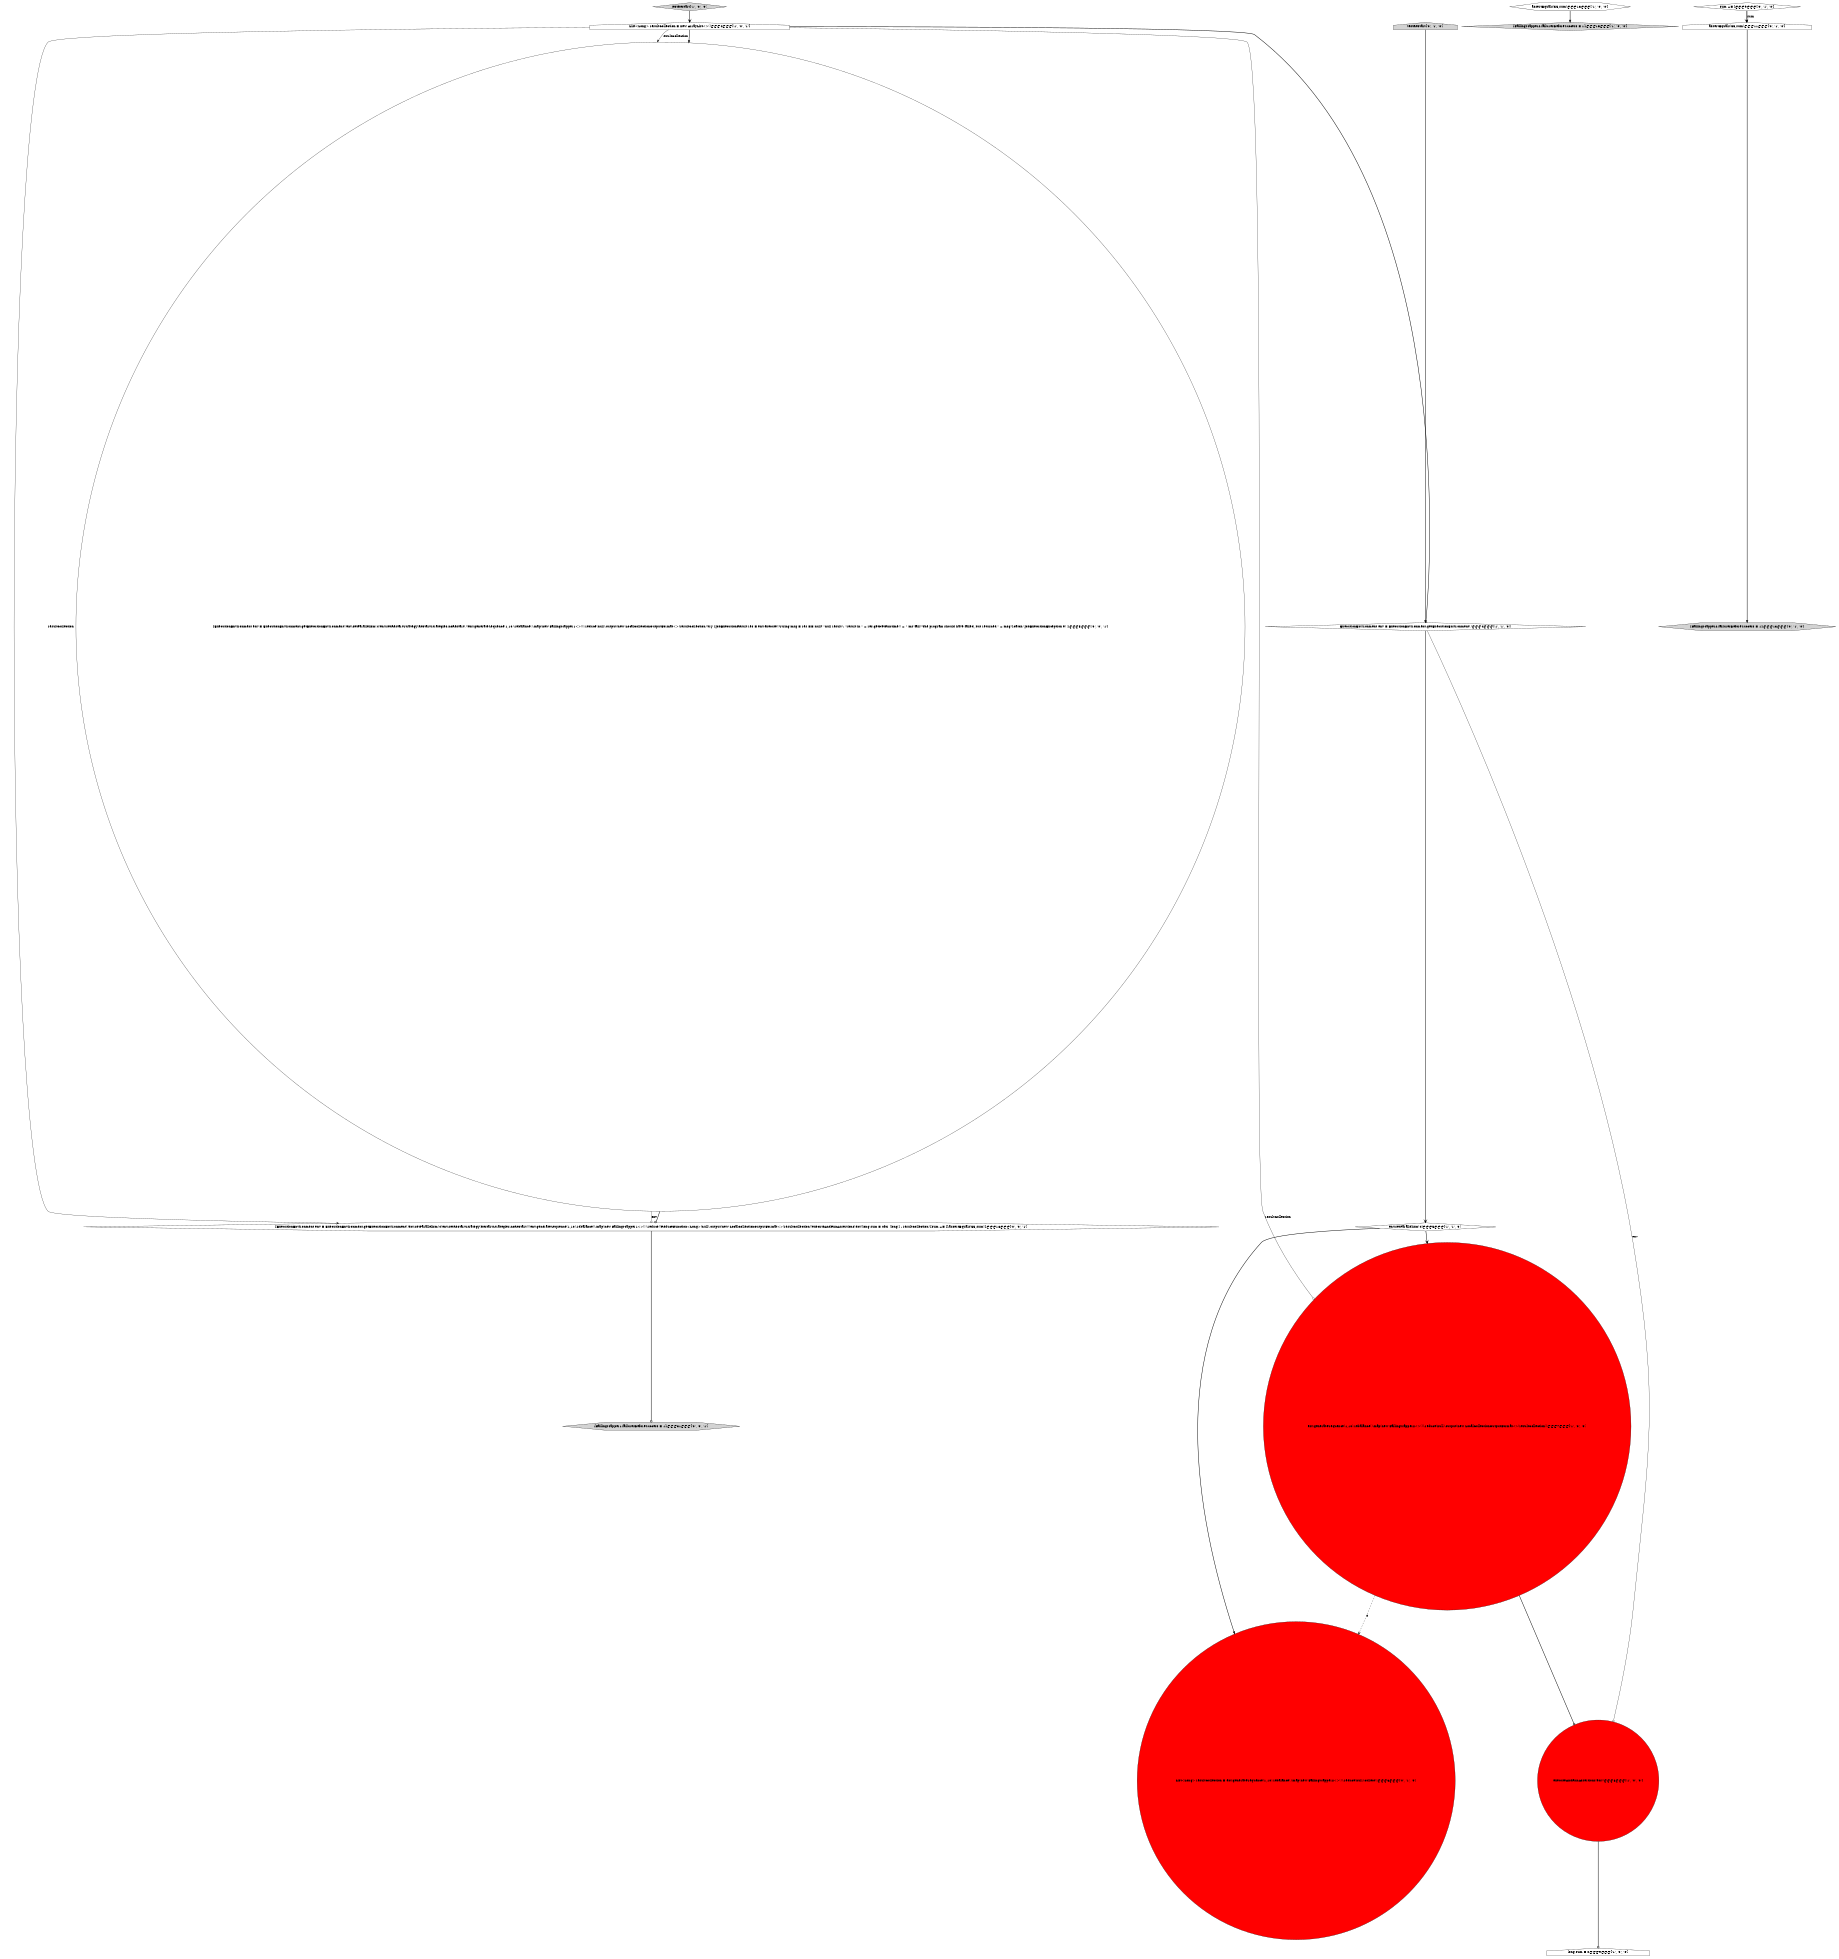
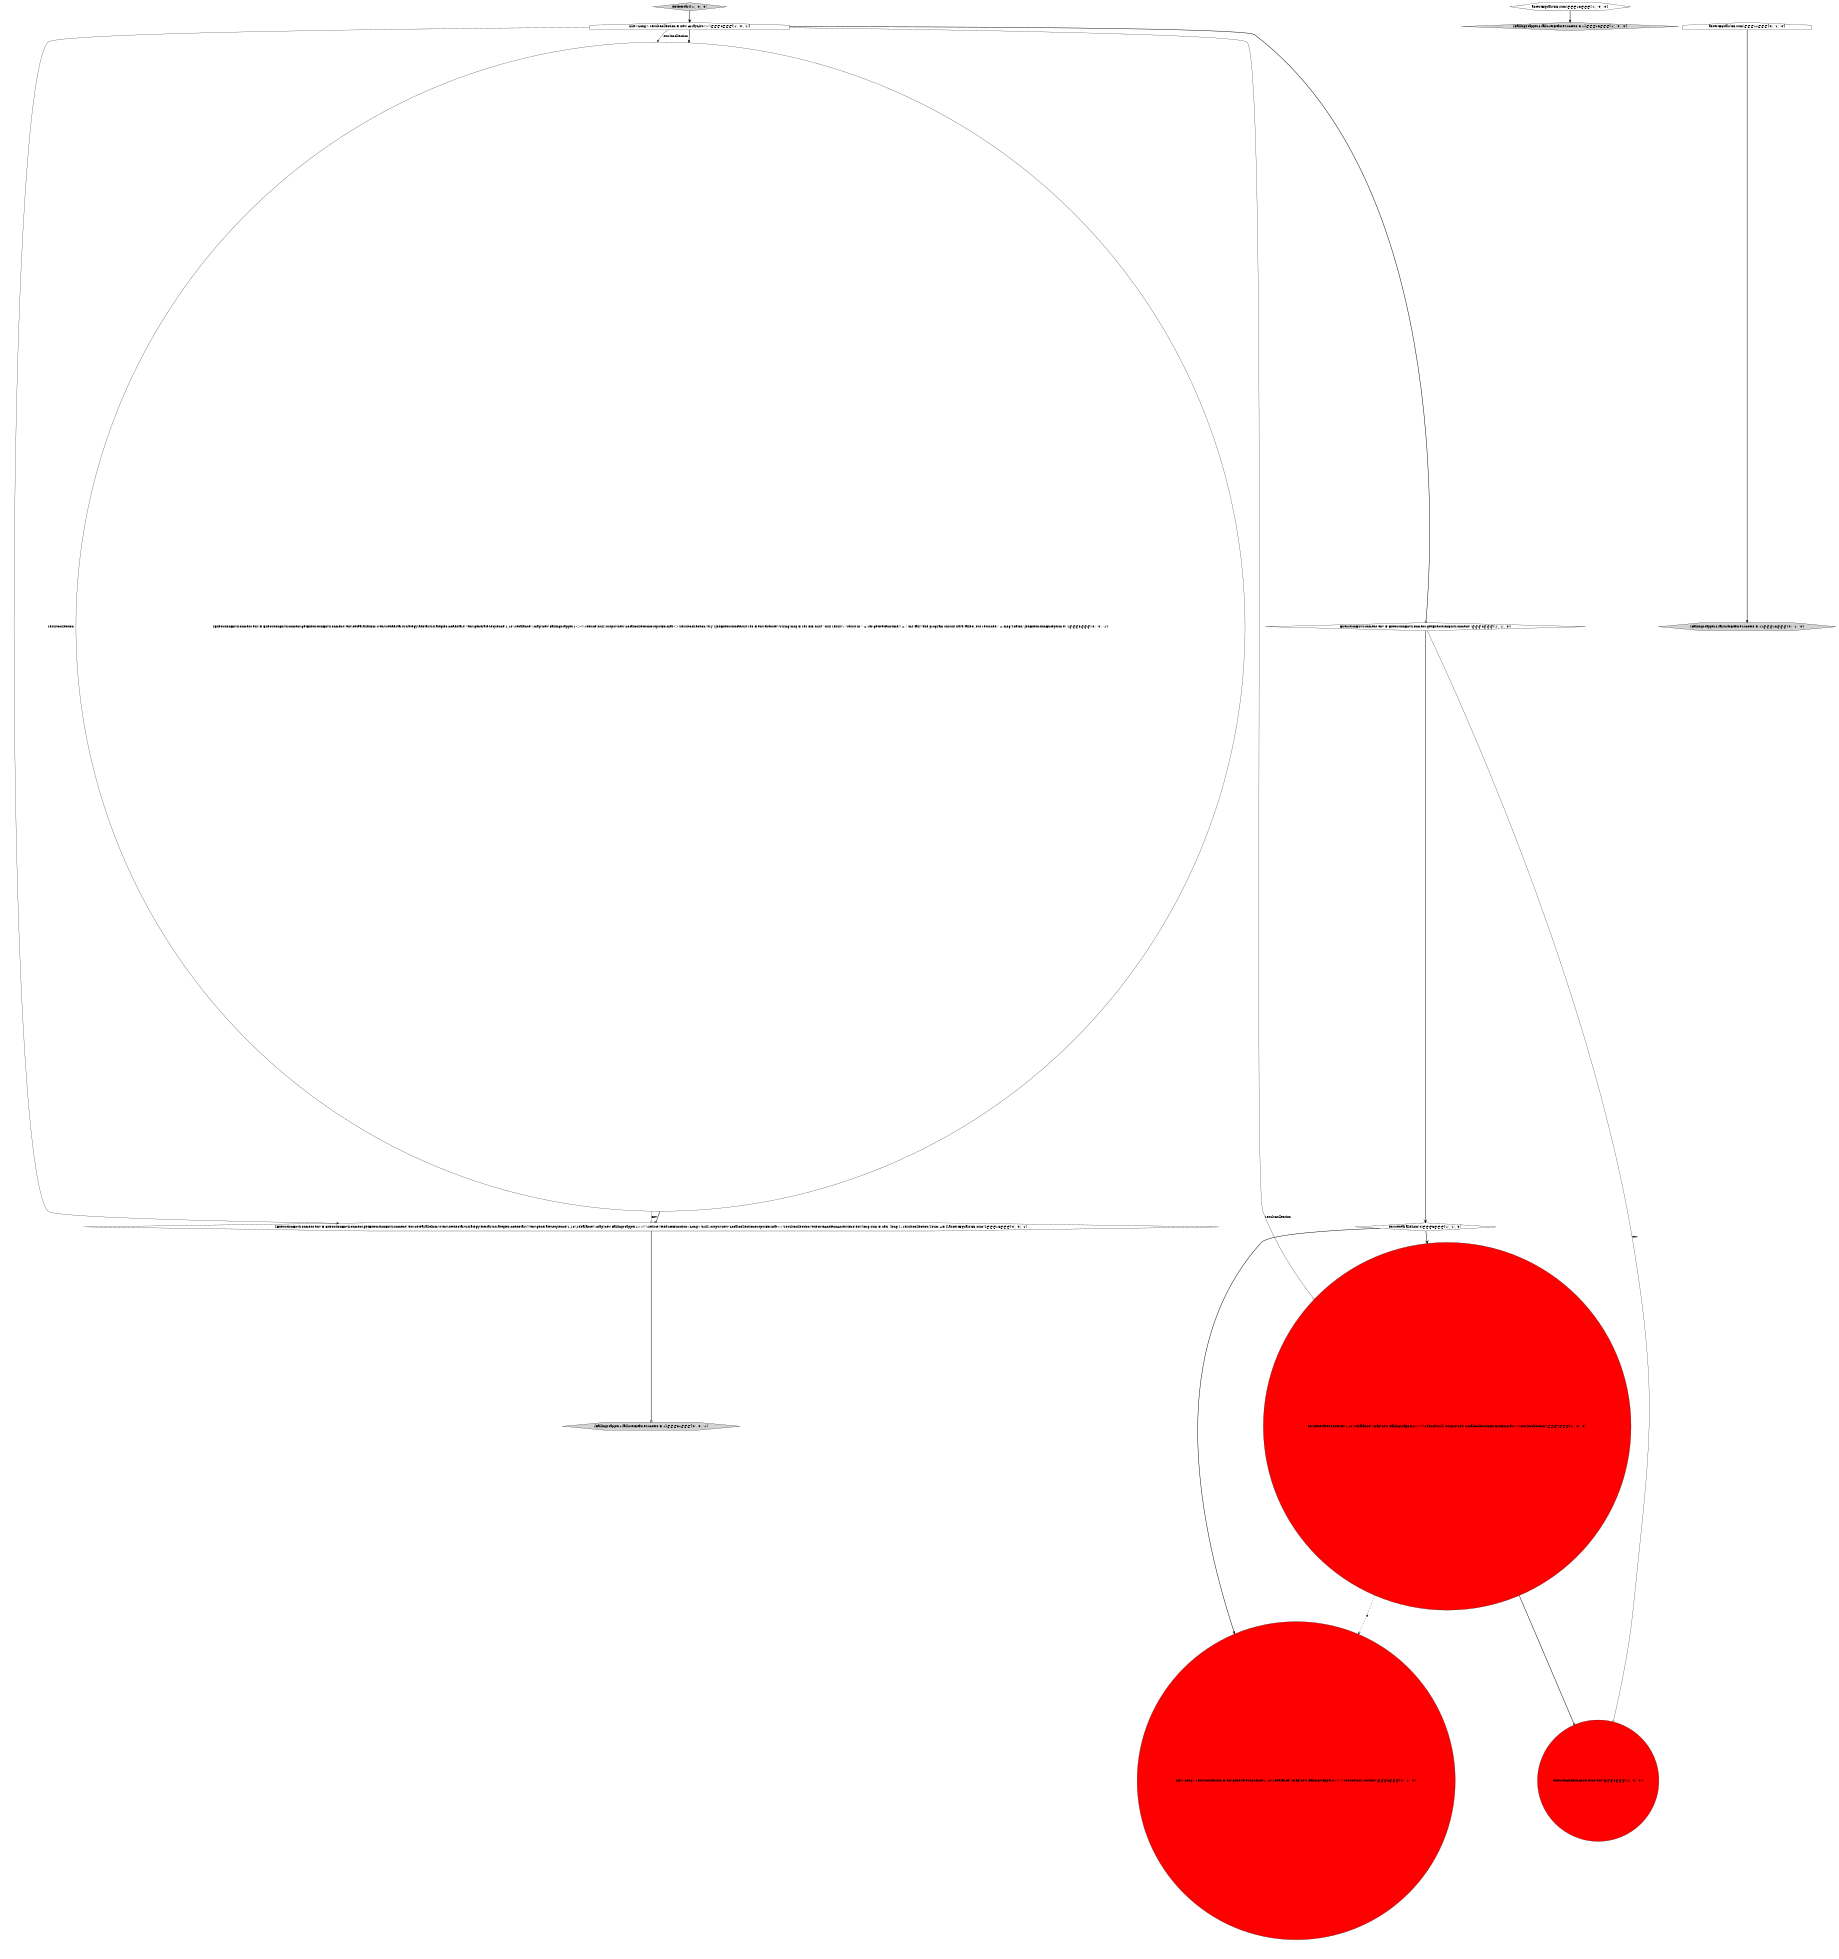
node "sum += l@@@9@@@['0', '1', '0']": removed
node "testRestart['0', '1', '0']": removed
node "long sum = 0@@@9@@@['1', '0', '0']": removed
